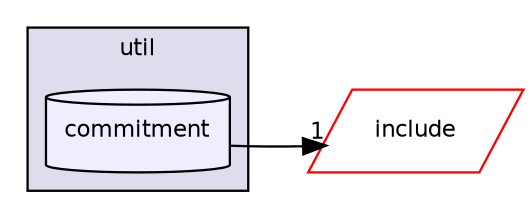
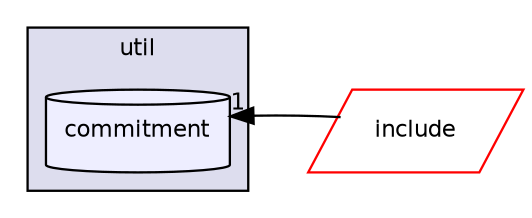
edge "commitment" -> "include": reversed
